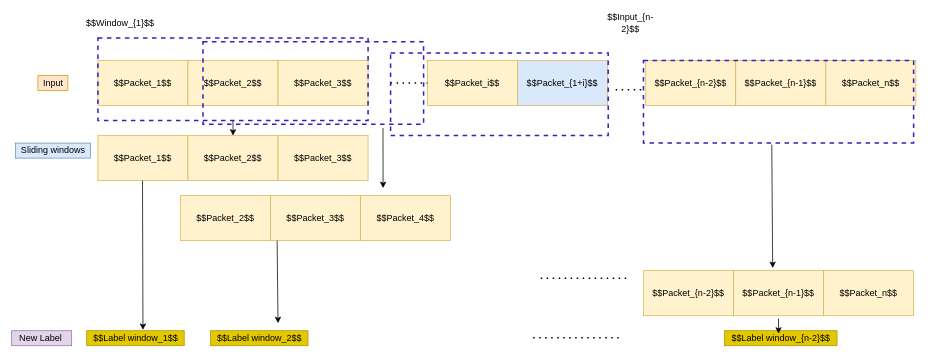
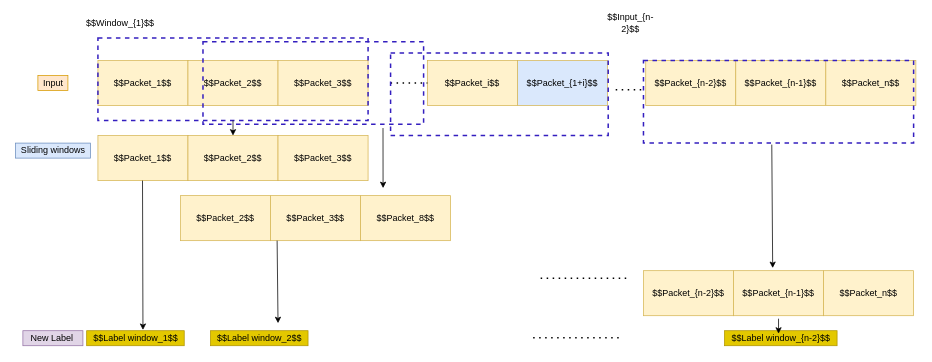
node "$$Packet_4$$": label "$$Packet_4$$" -> "$$Packet_8$$"
node "New Label": moved (42, 338) -> (53, 338)
